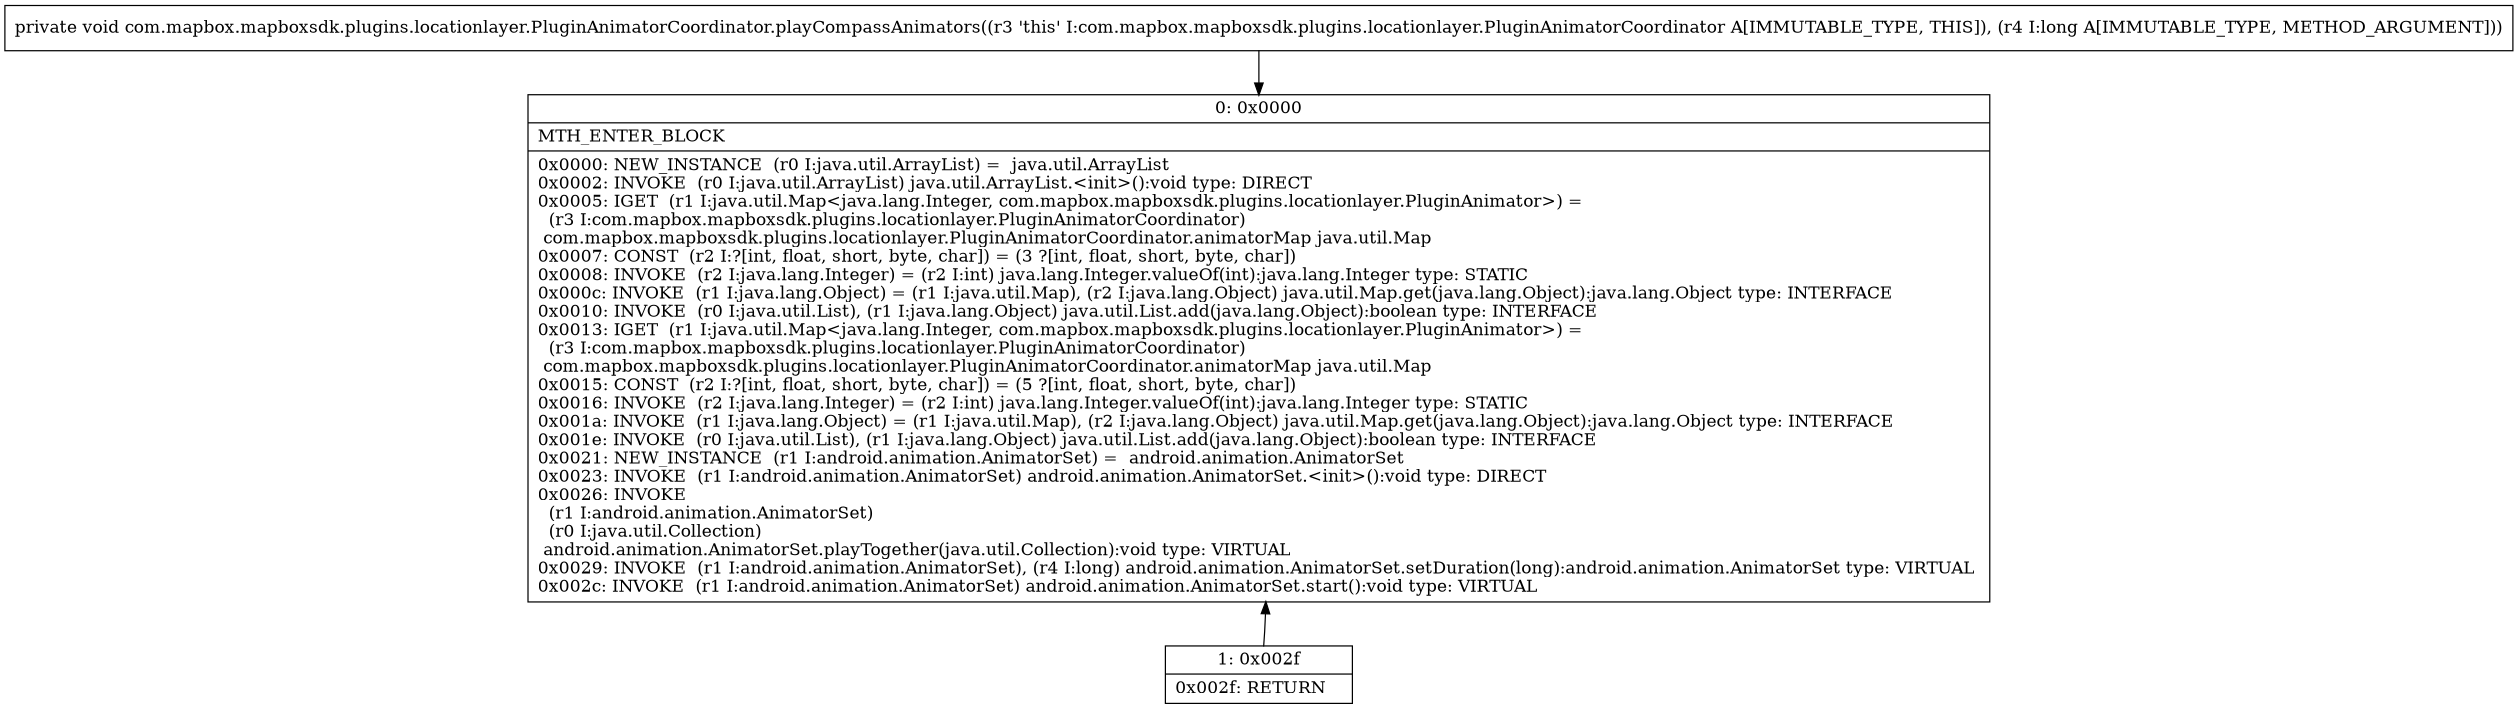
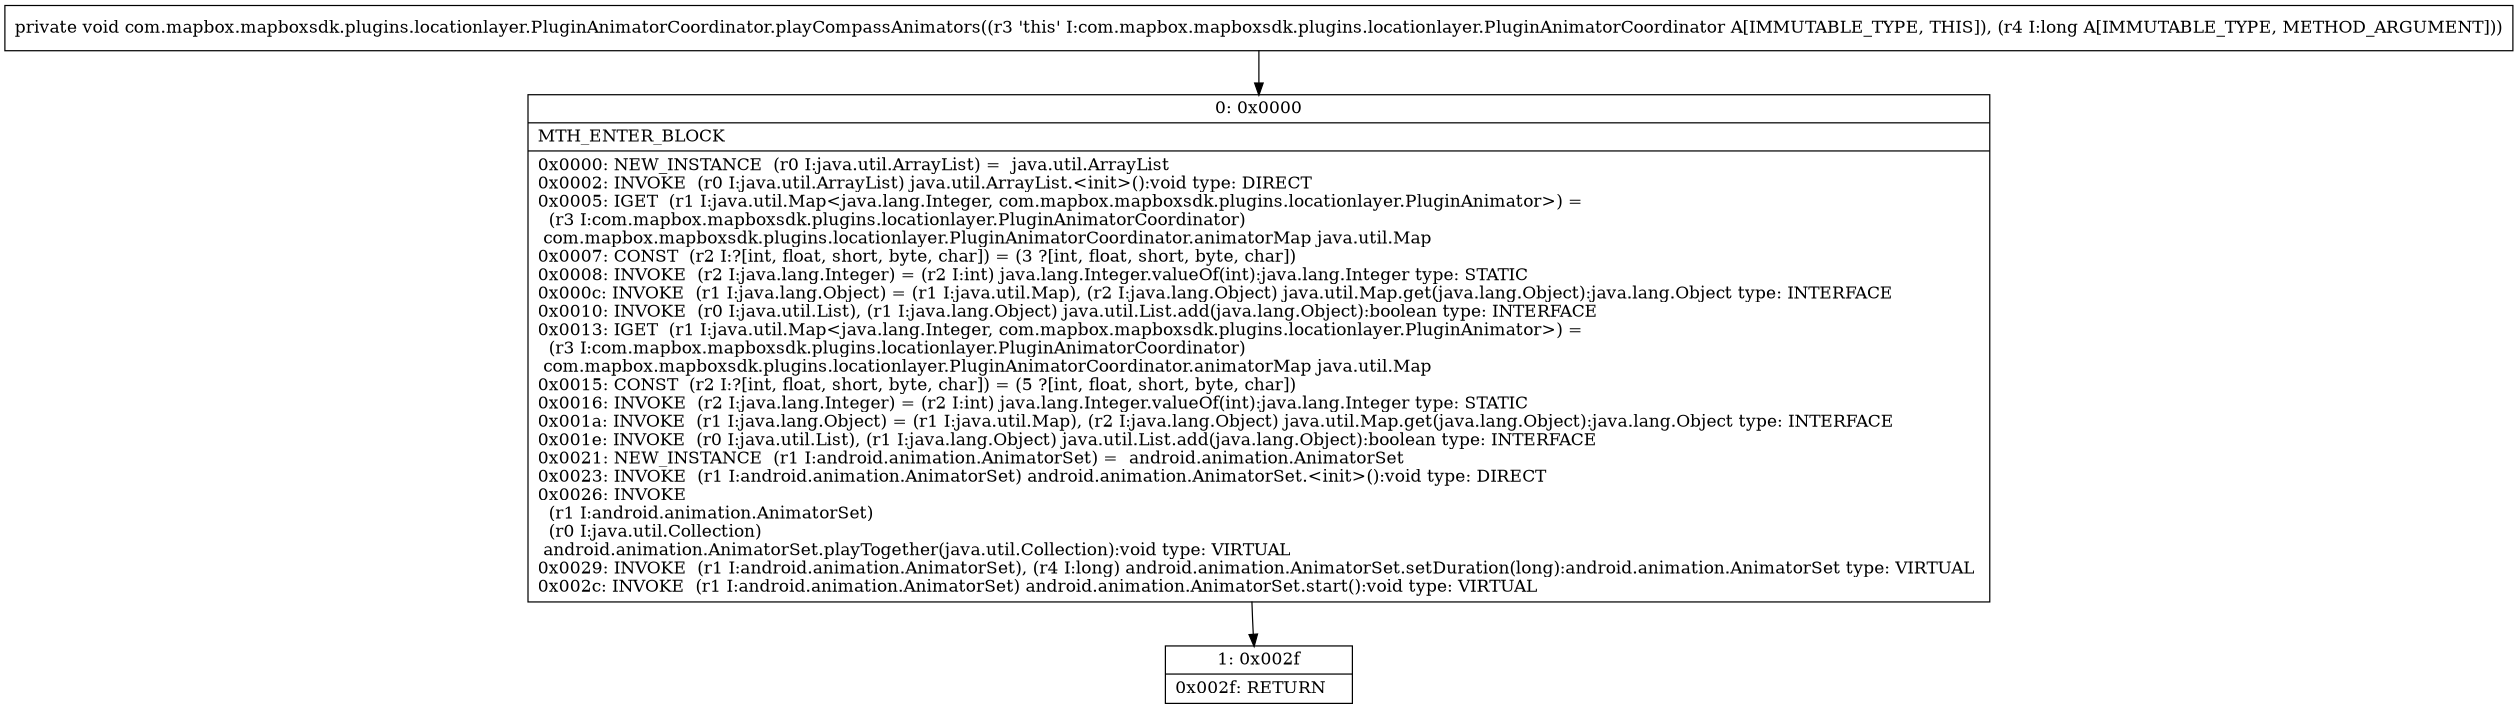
edge "1: 0x002f" -> "0: 0x0000": reversed
